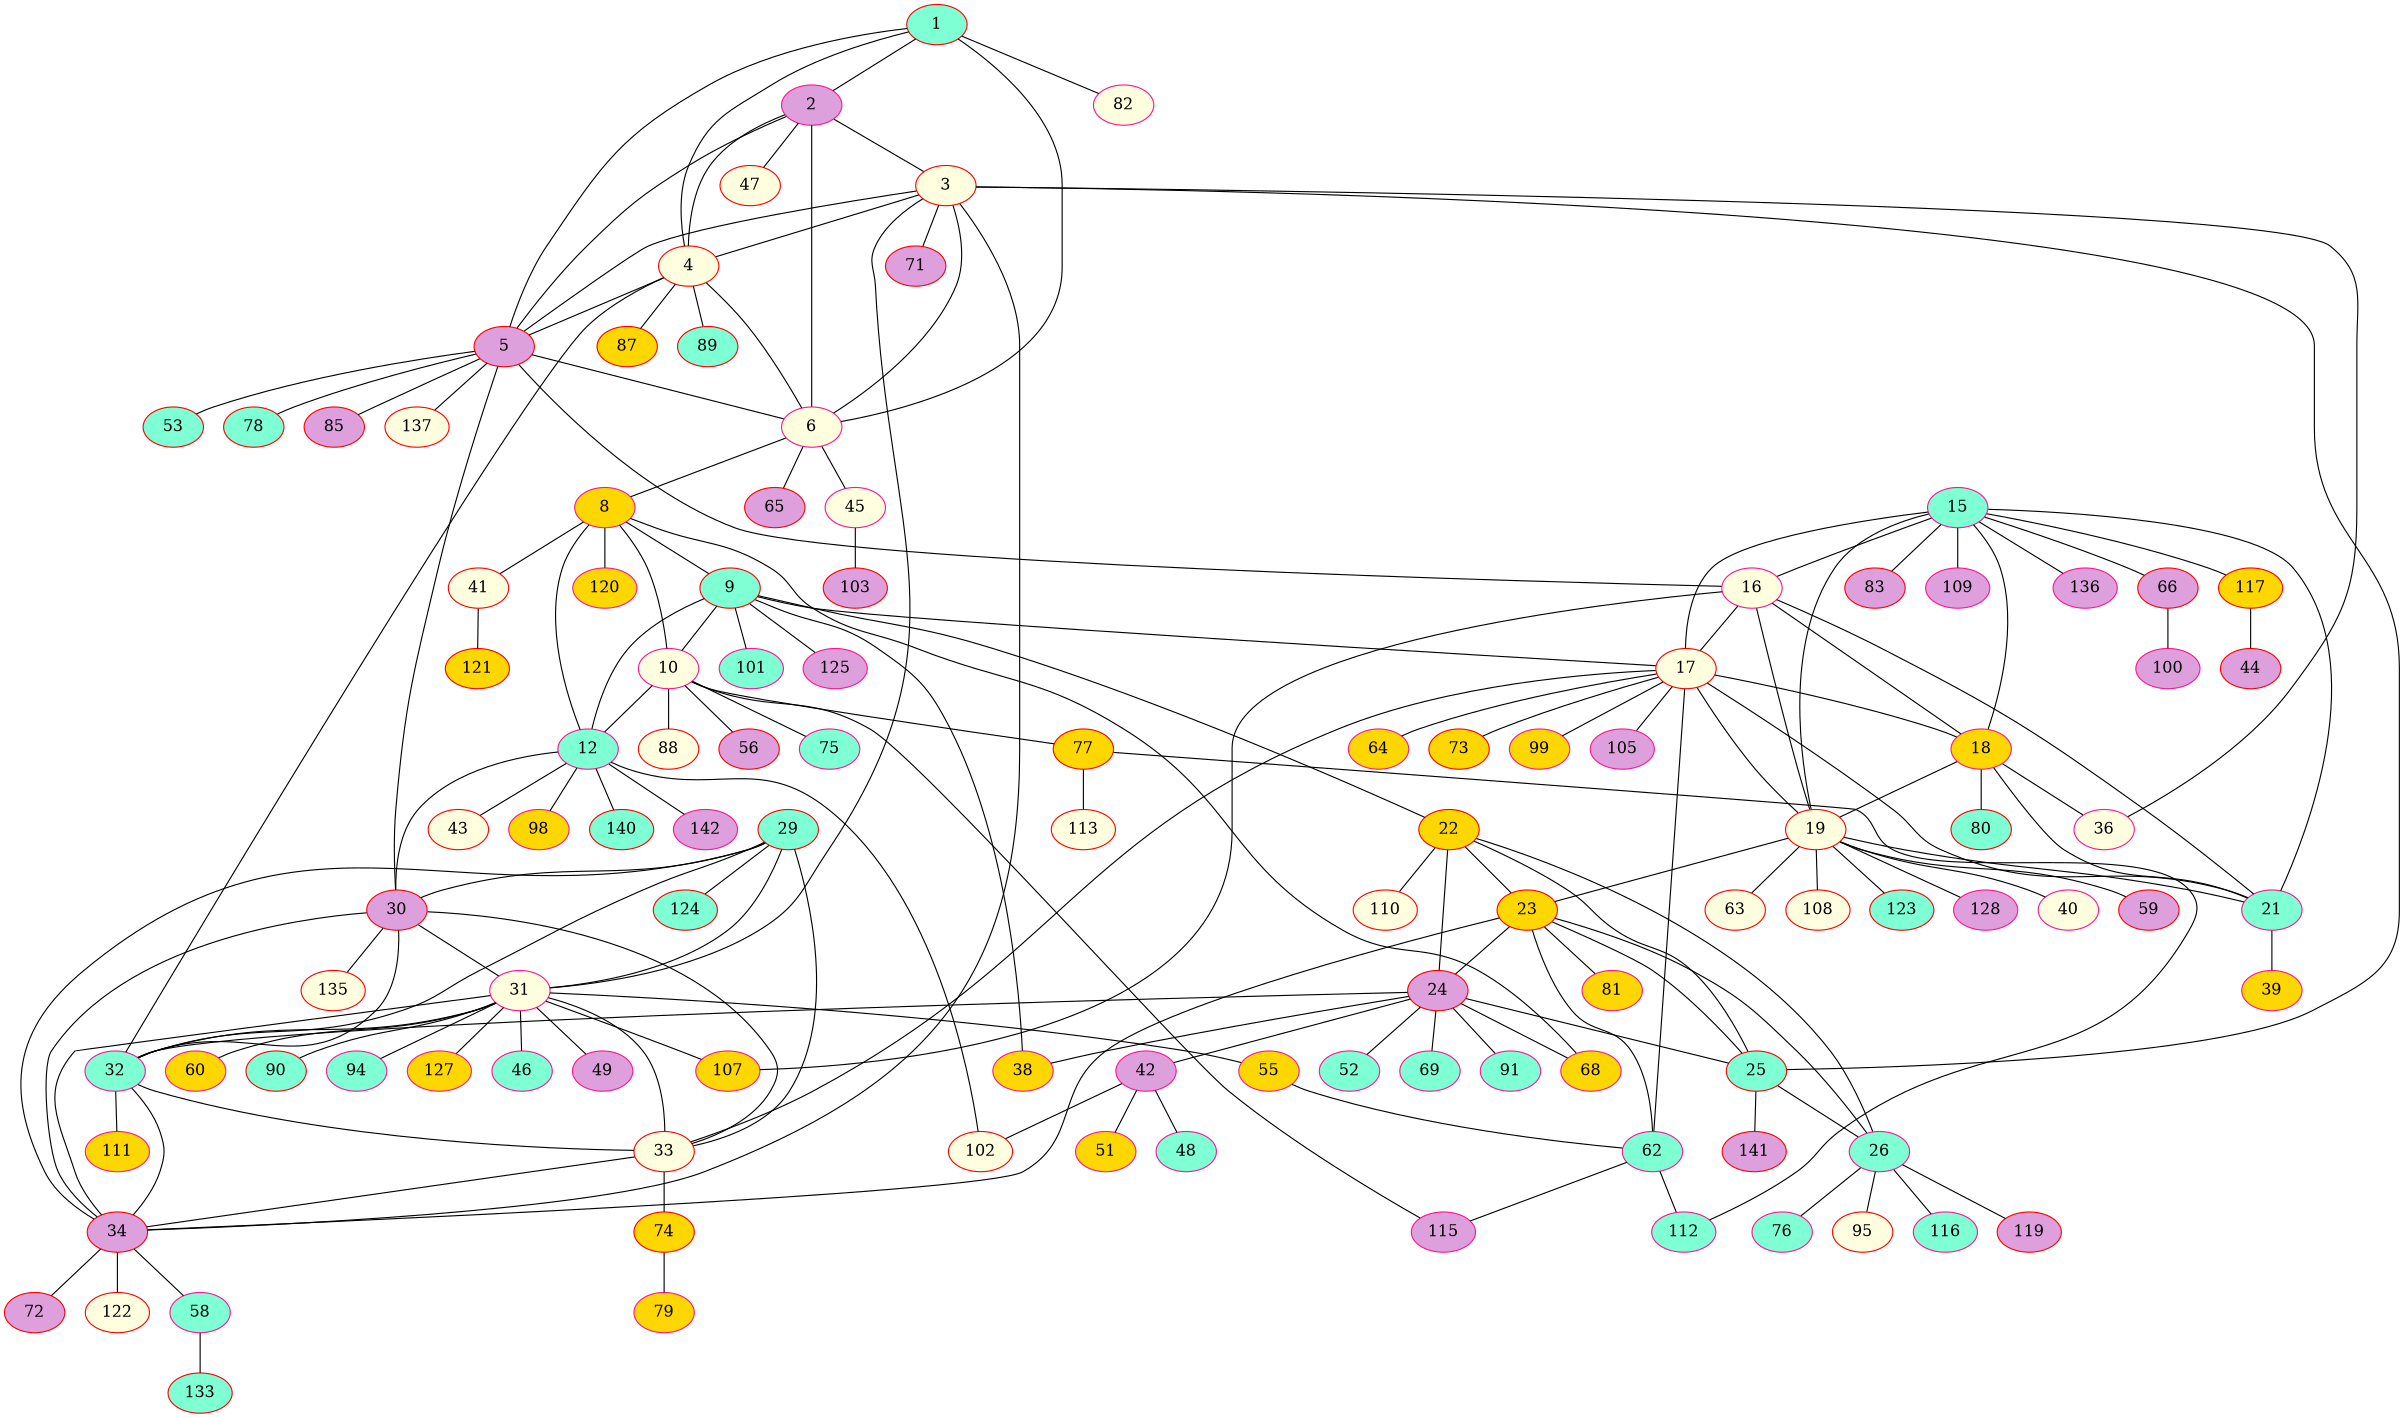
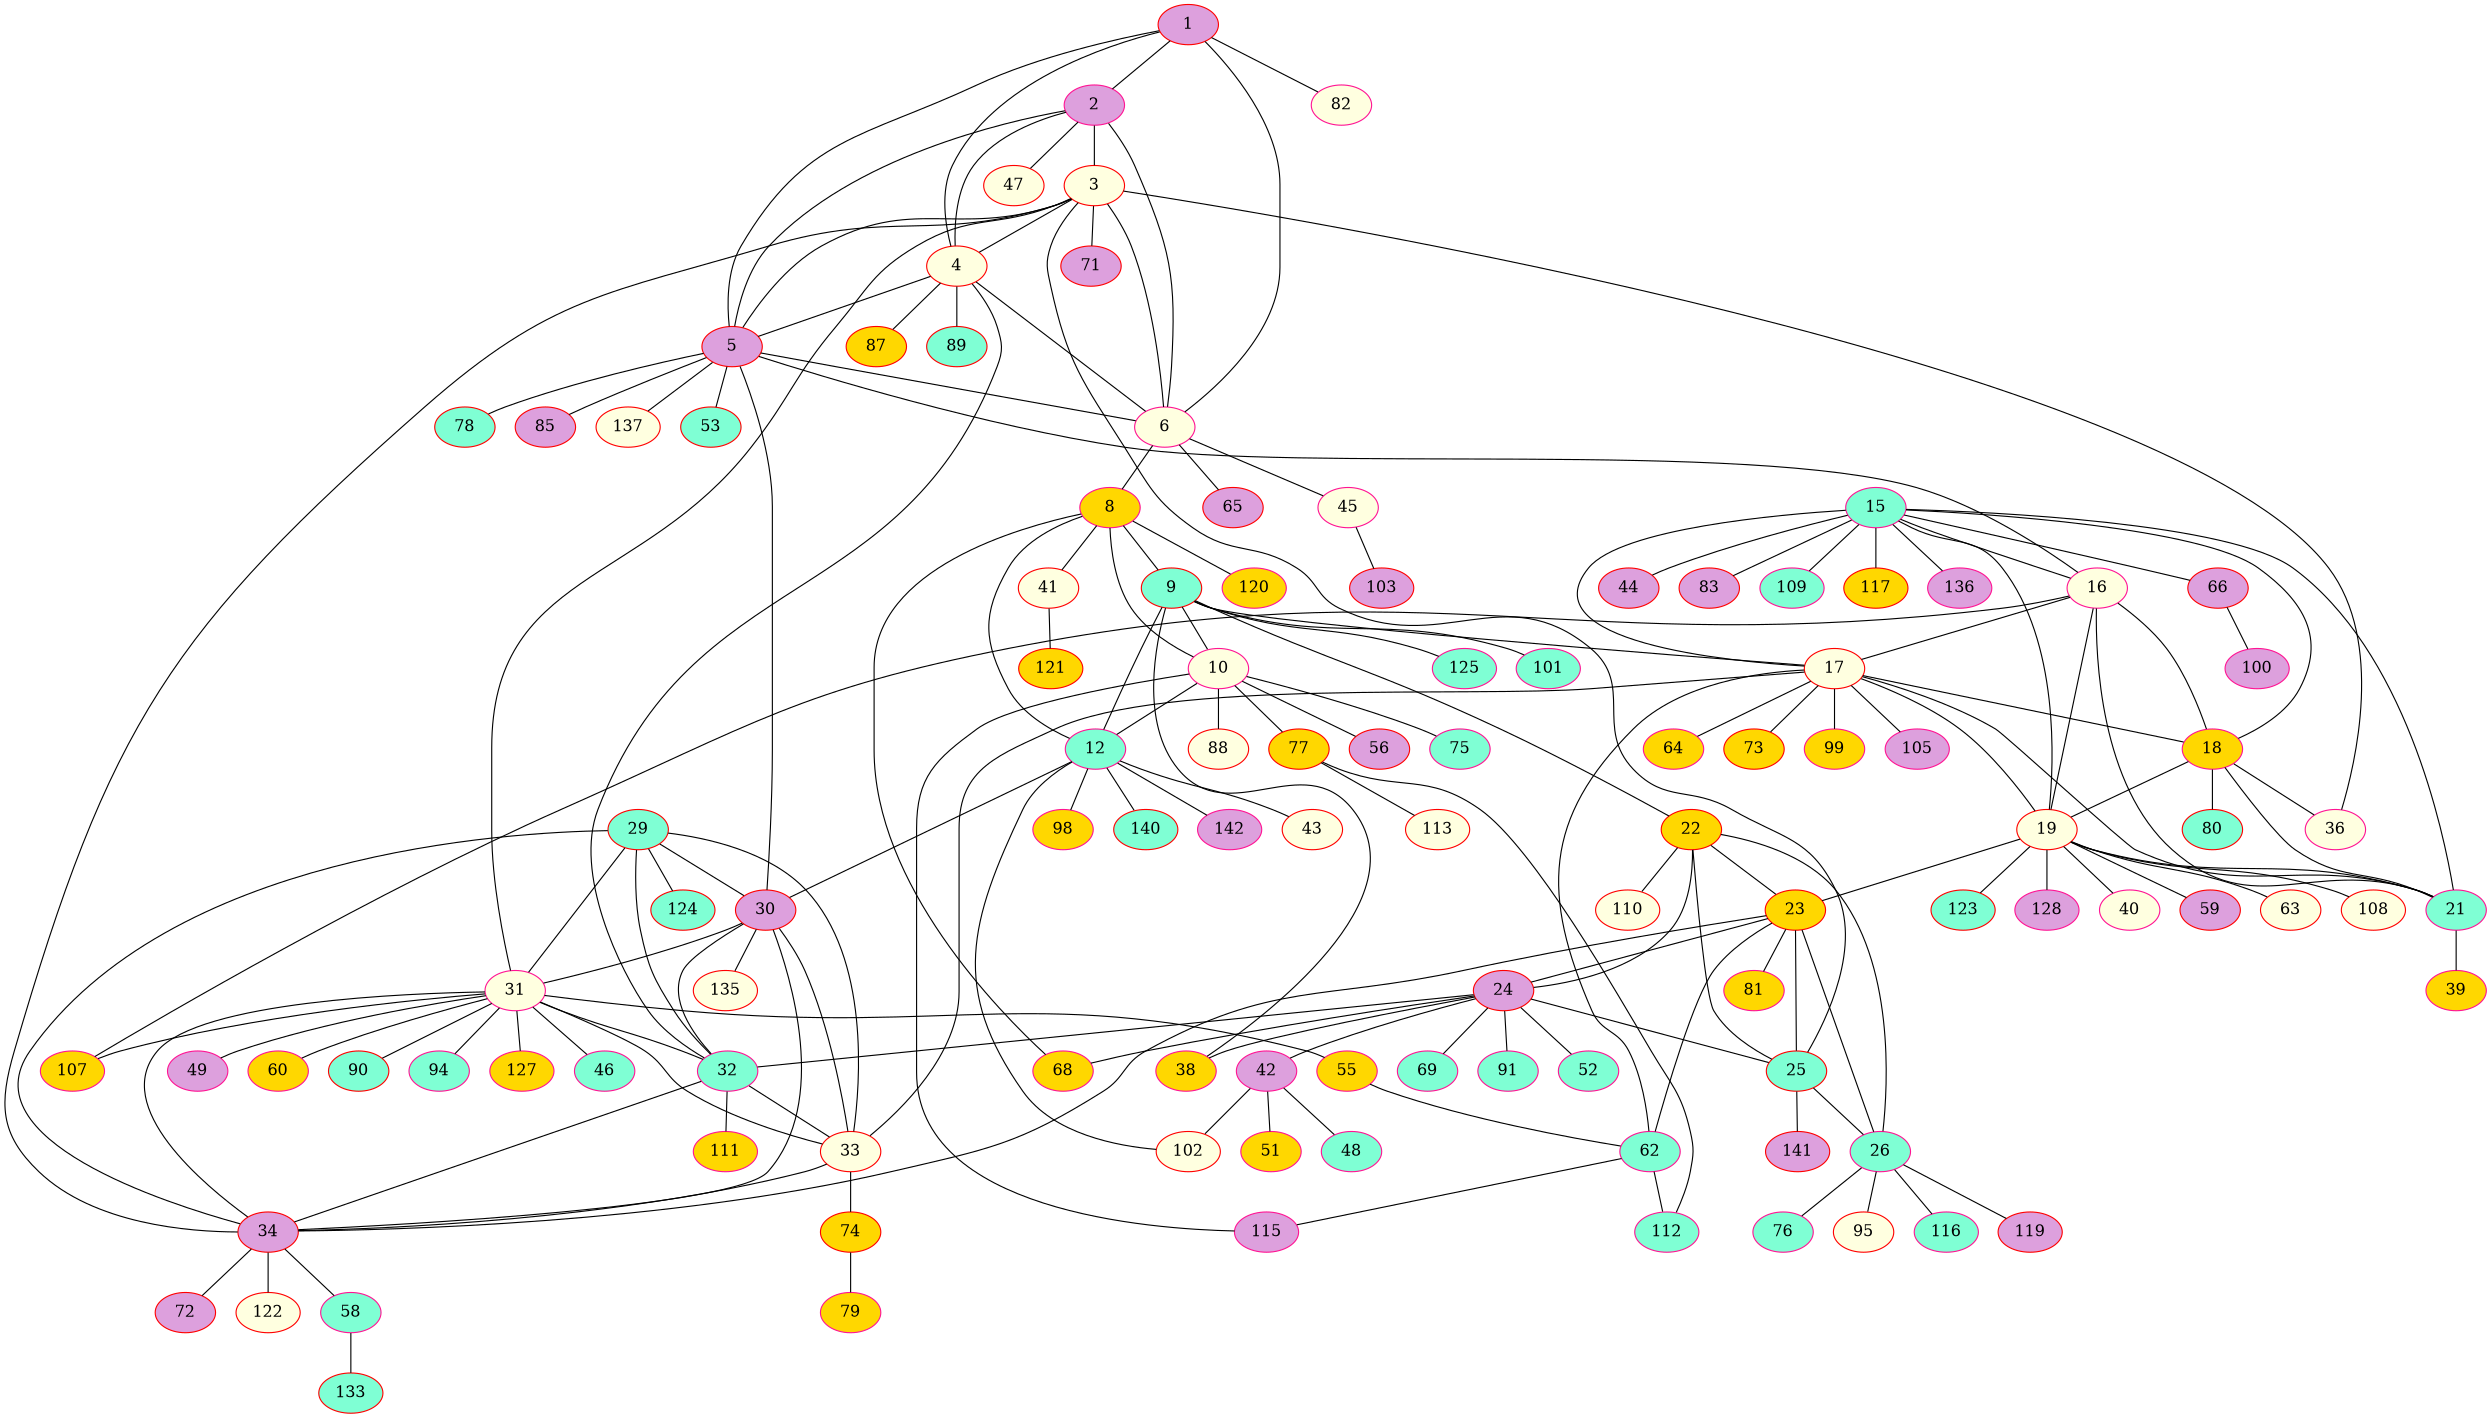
node "1": fillcolor aquamarine -> plum
node "109": fillcolor plum -> aquamarine
edge "117" -- "44": now "15" -- "44"
node "125": fillcolor plum -> aquamarine
